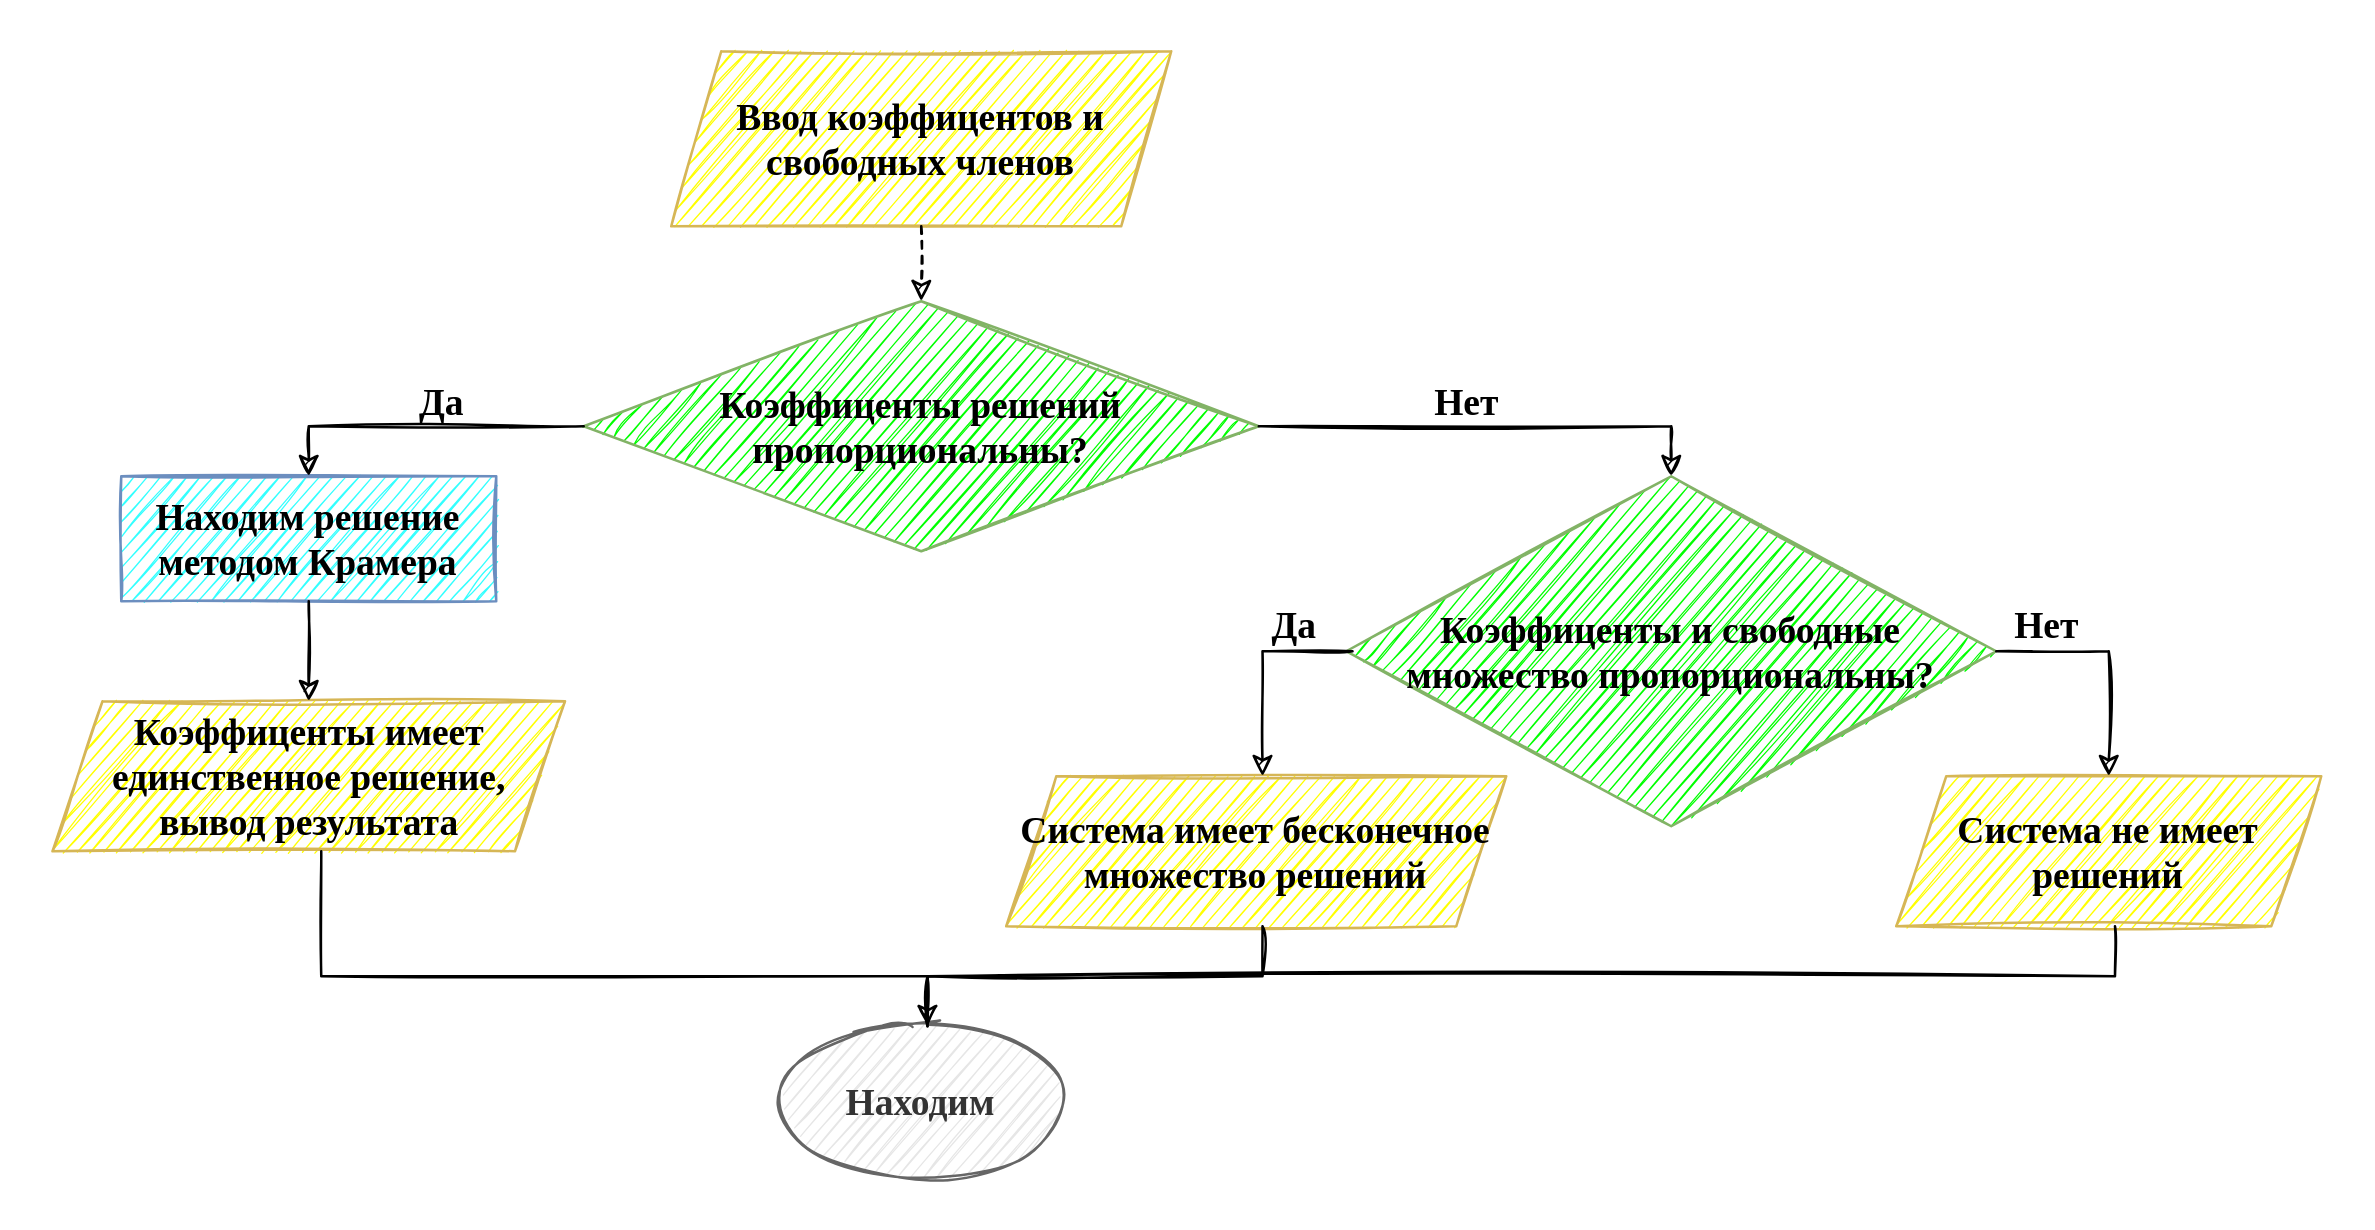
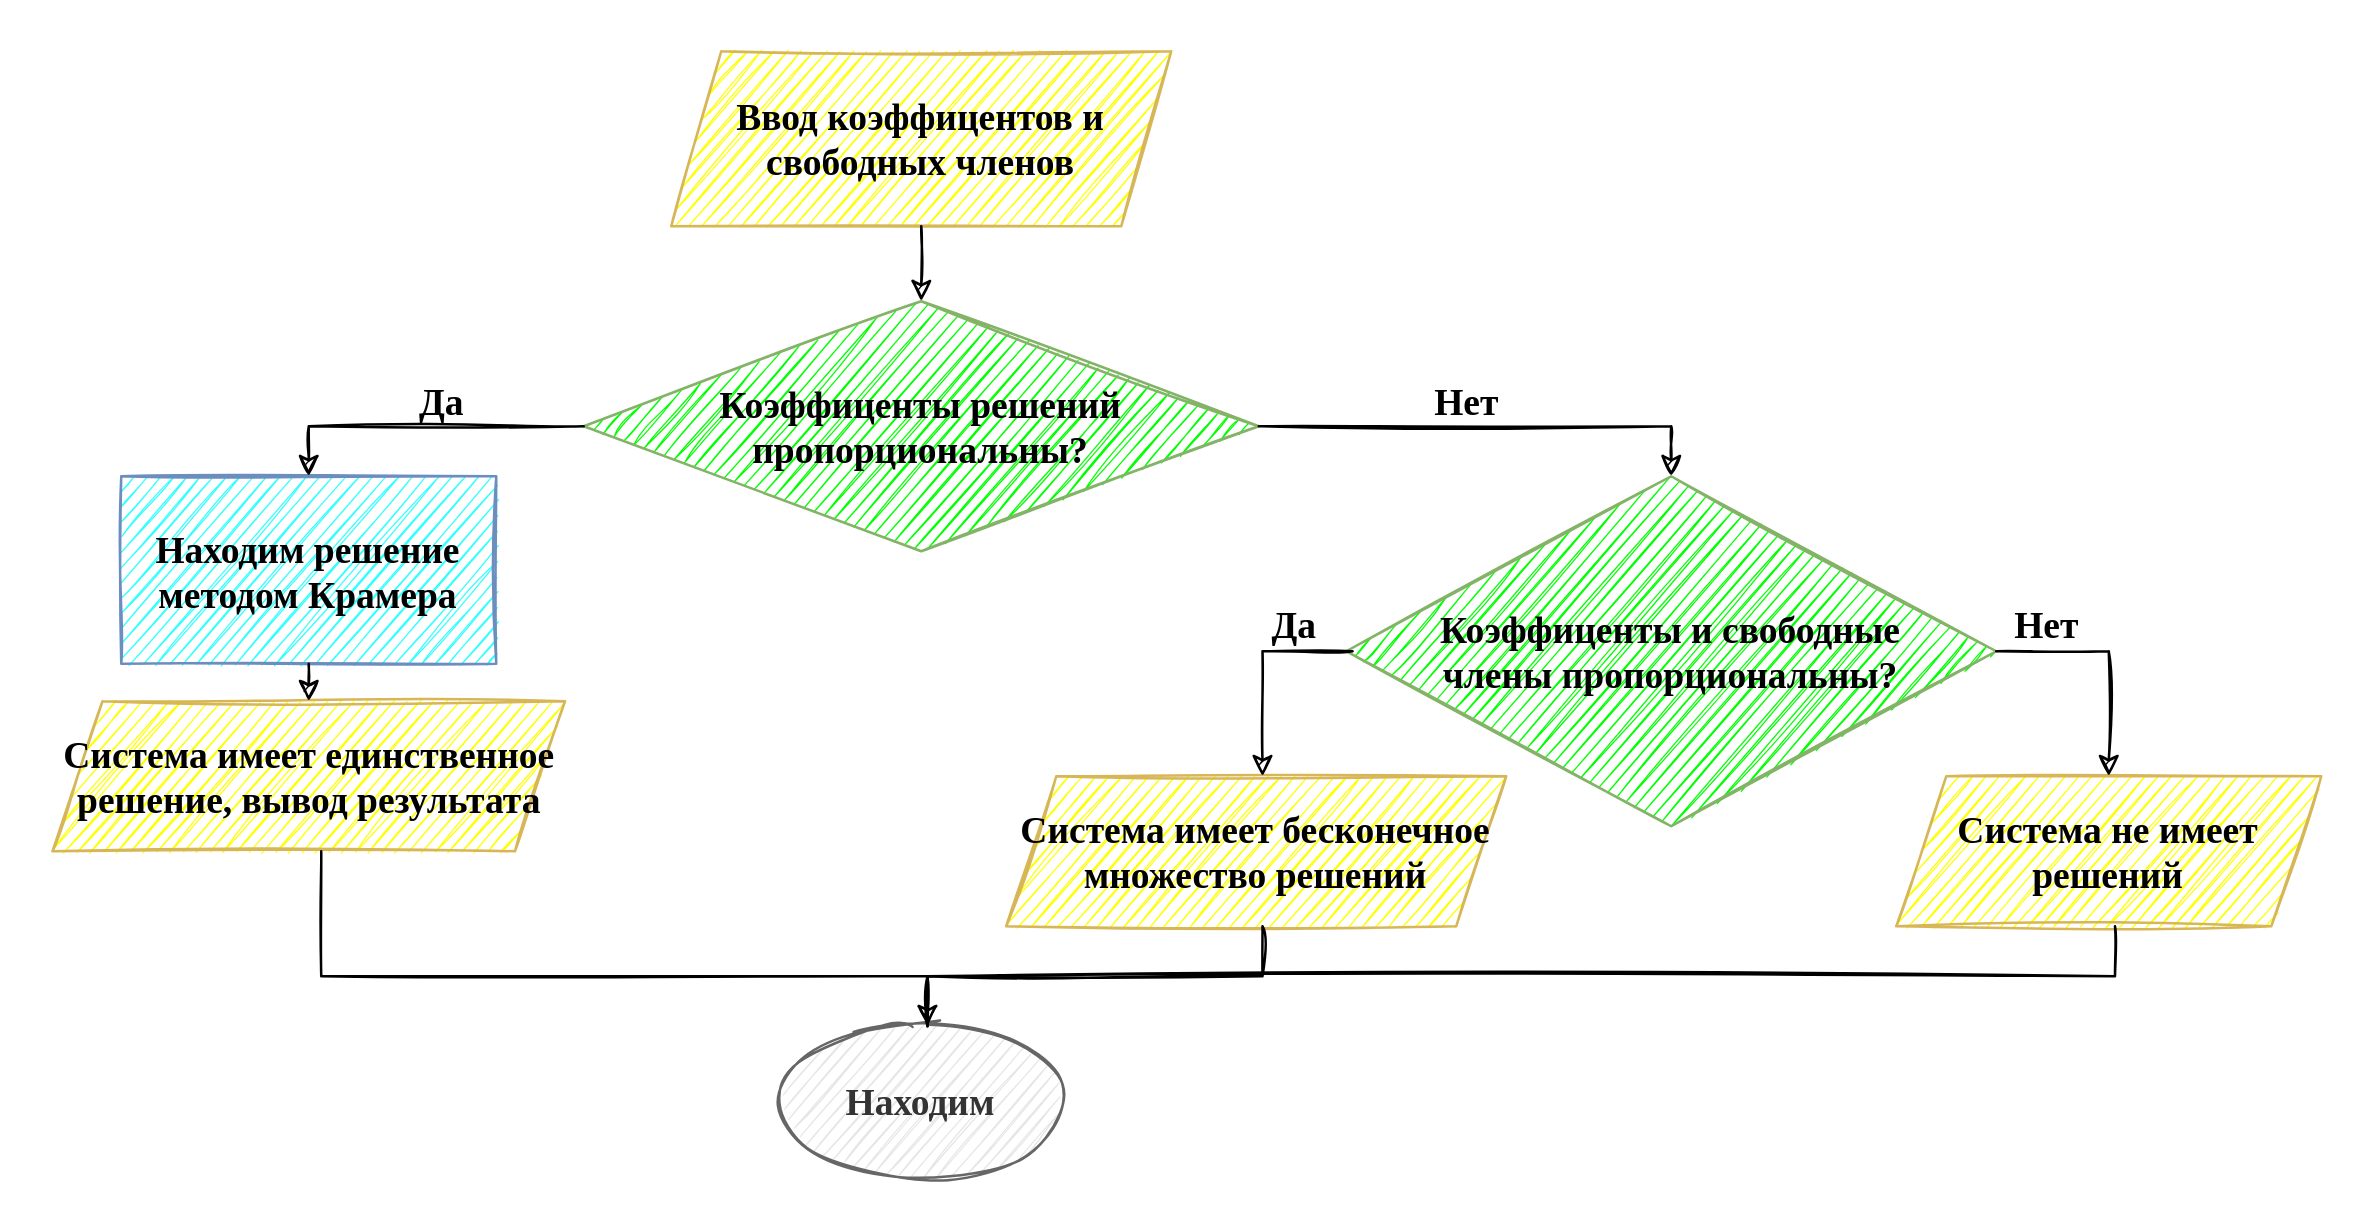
edge "Ввод коэффицентов и свободных членов" -> "Коэффиценты решенийпропорциональны?": style dashed -> solid
node "Находим решение методом Крамера": size 375x125 -> 375x188
node "Коэффиценты и свободныемножество пропорциональны?": label "Коэффиценты и свободныемножество пропорциональны?" -> "Коэффиценты и свободныечлены пропорциональны?"
node "Коэффиценты имеет единственное решение, вывод результата": label "Коэффиценты имеет единственное решение, вывод результата" -> "Система имеет единственное решение, вывод результата"
